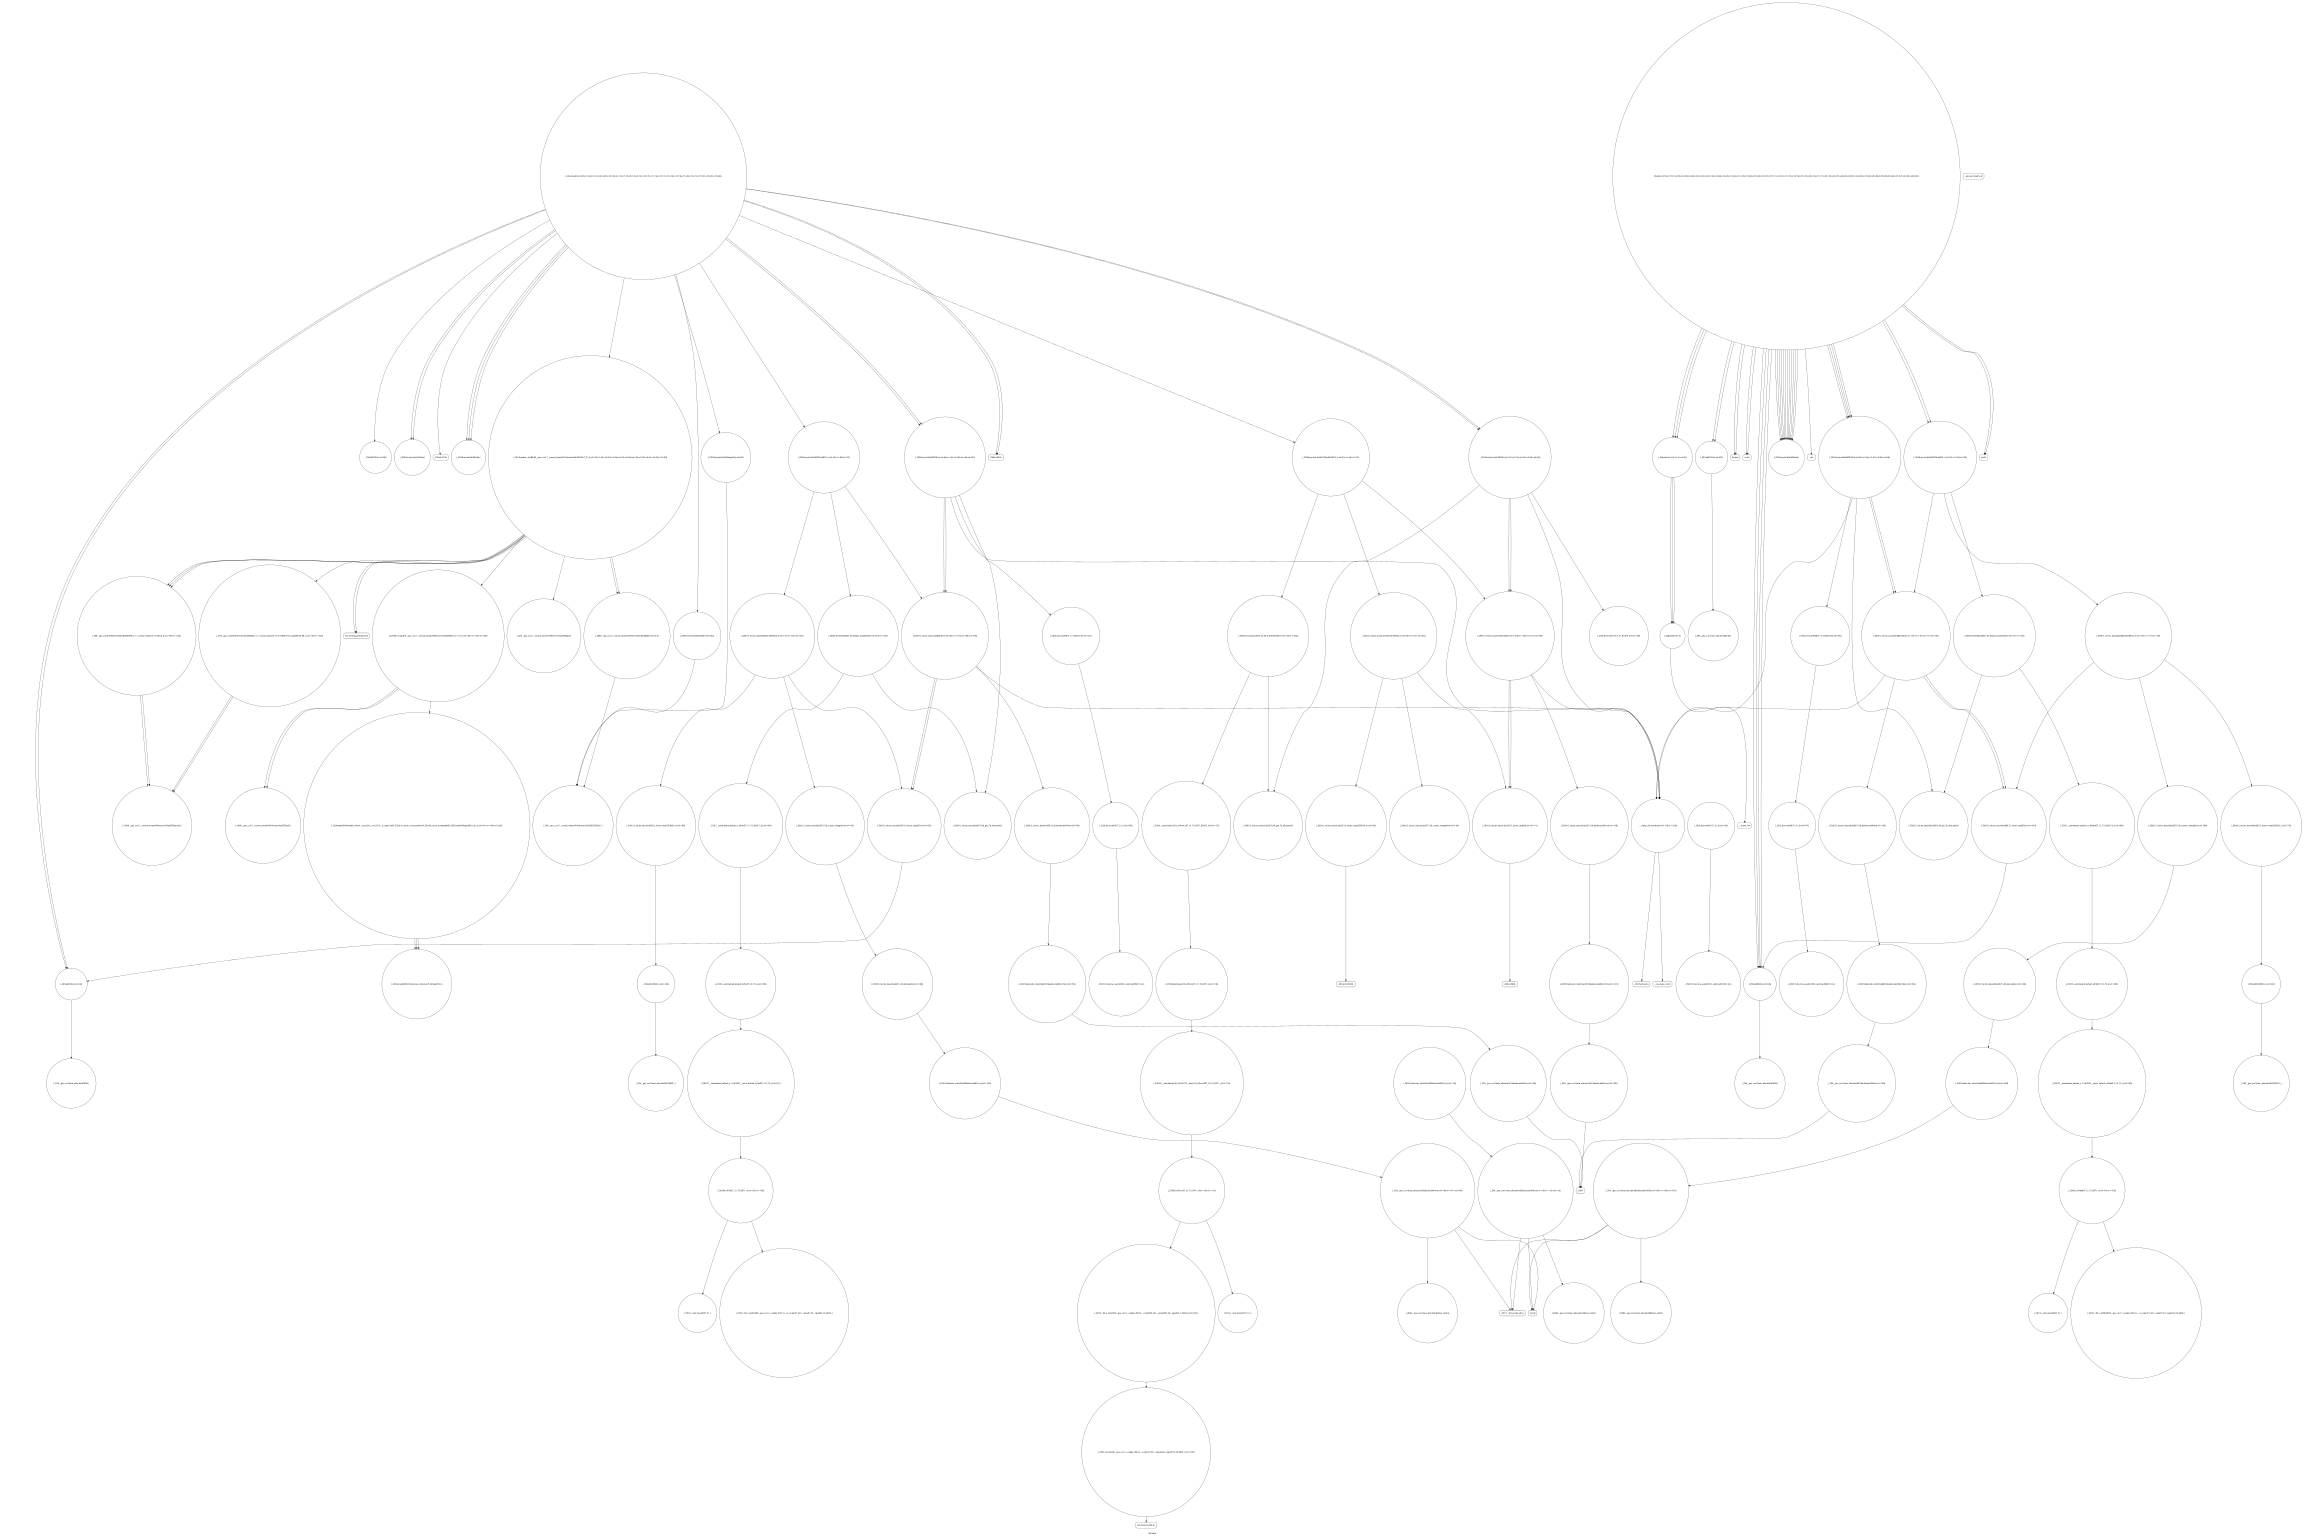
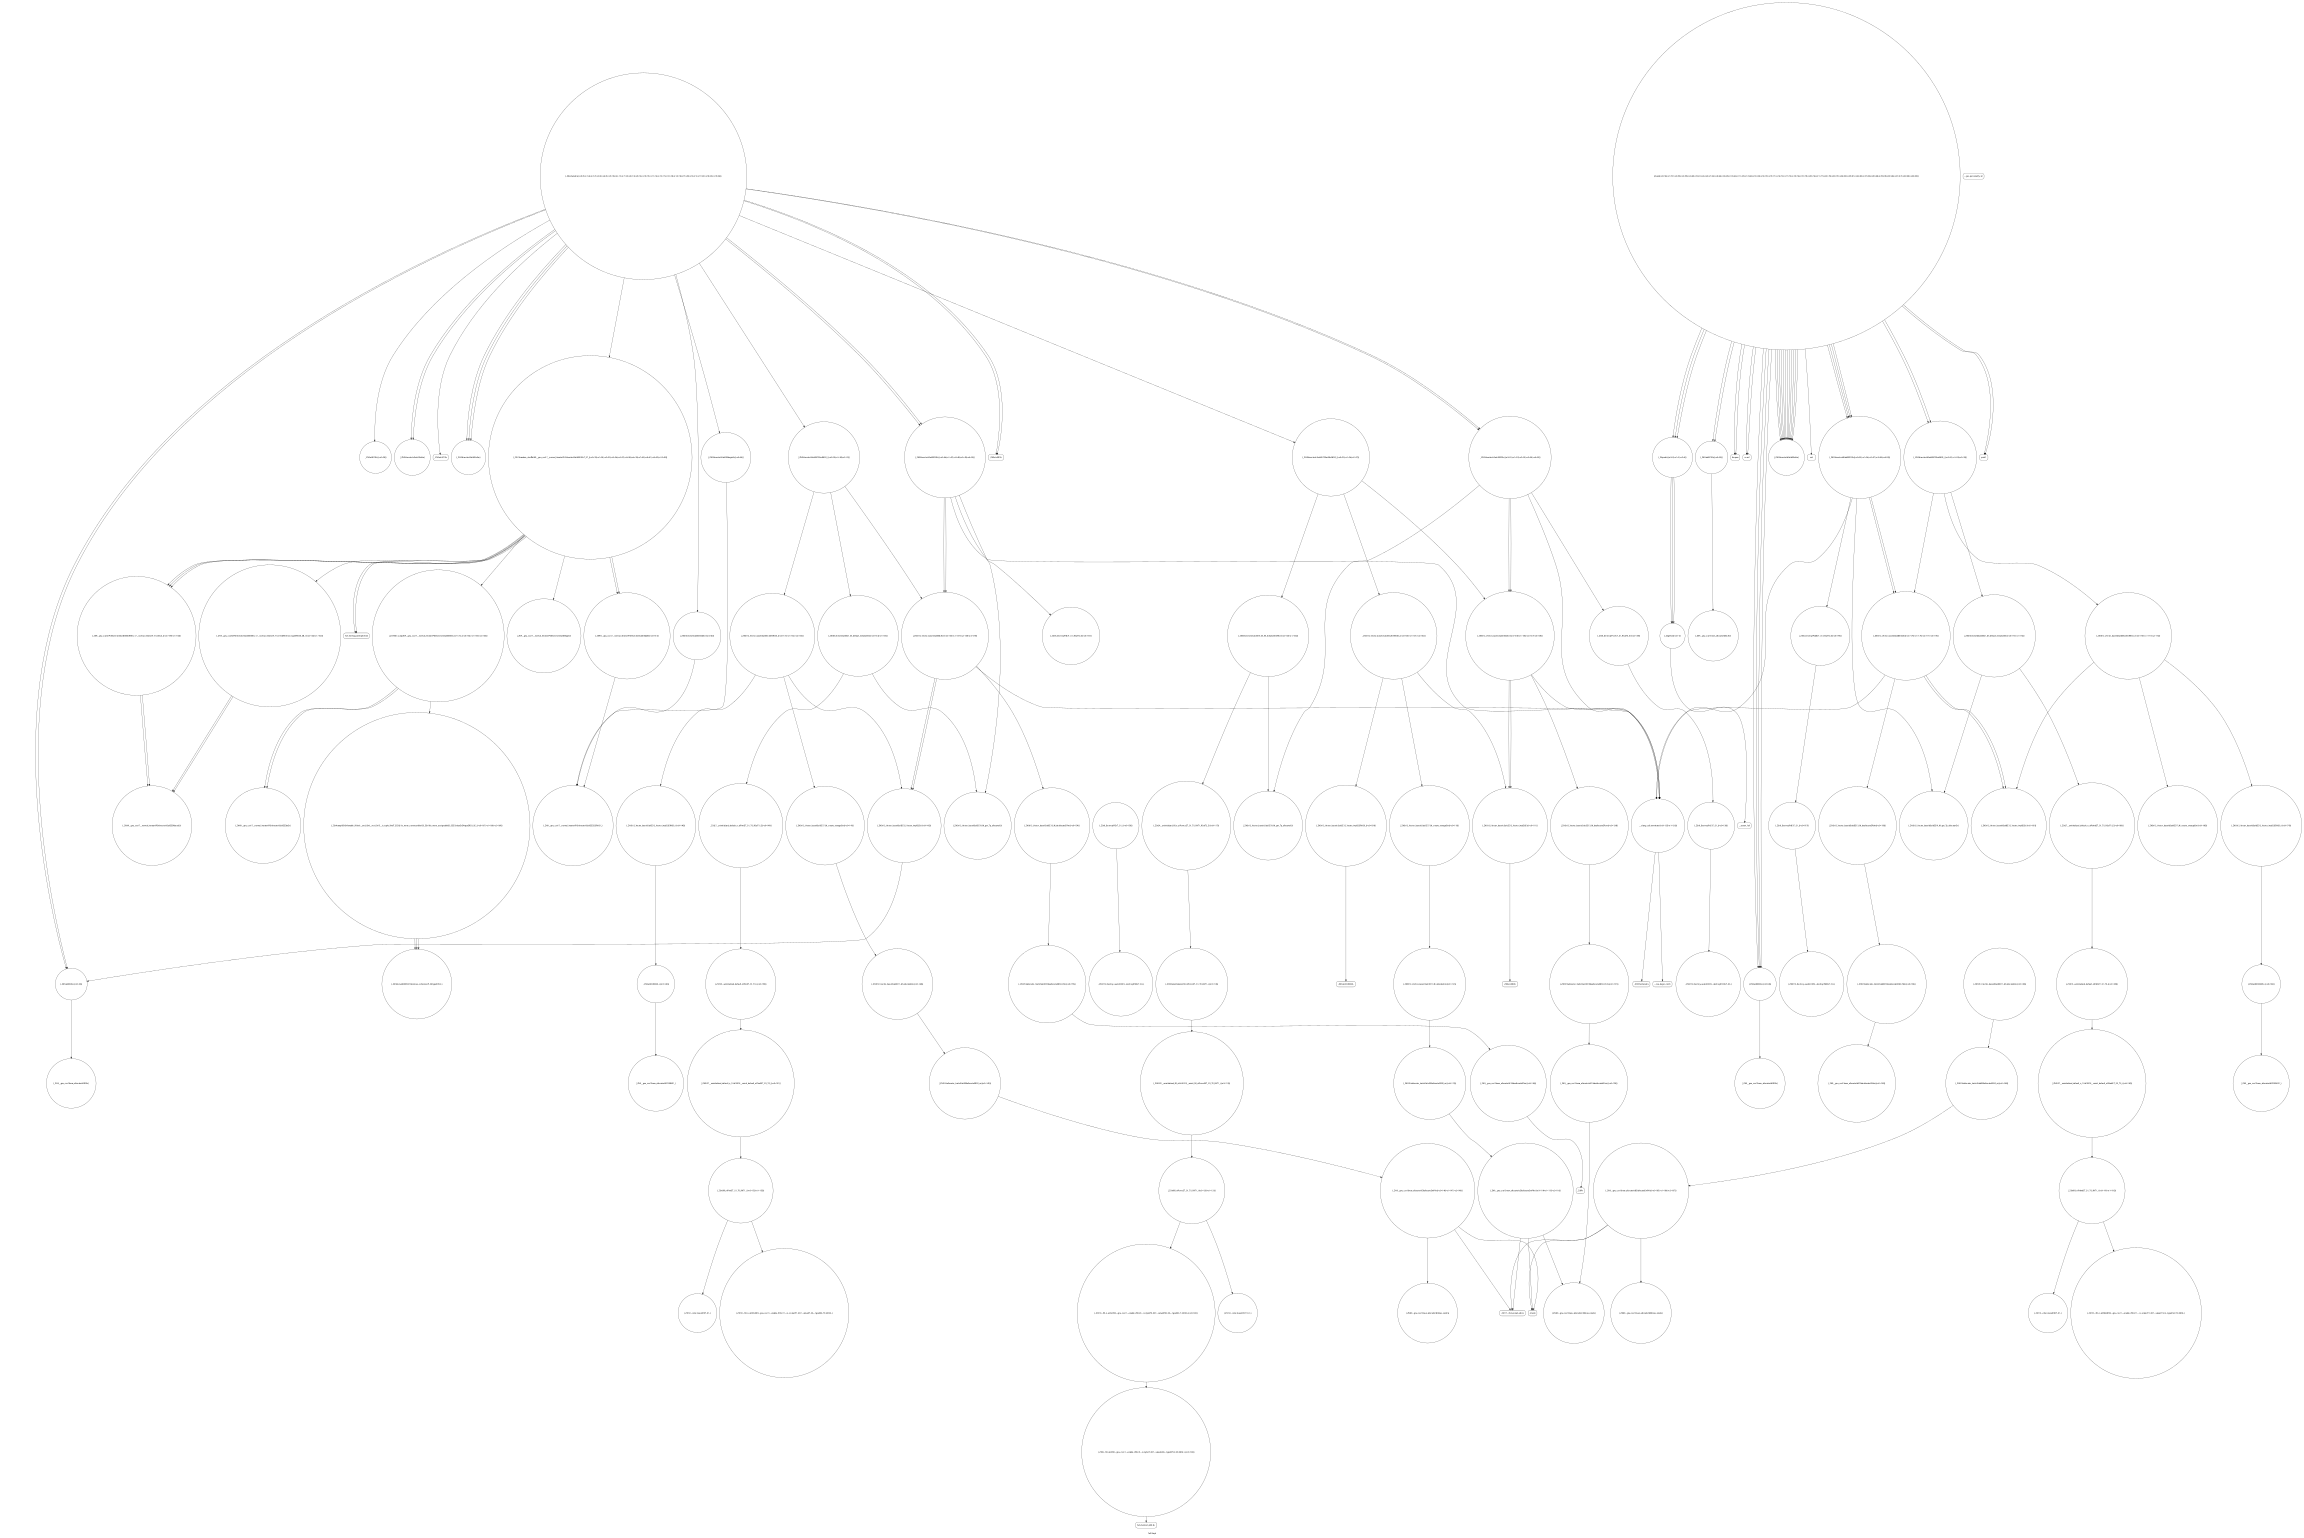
edge "{_ZSt8_DestroyIPccEvT_S1_RSaIT0_E|{<s0>129}}" -> "{_ZSt8_DestroyIPcEvT_S1_|{<s0>130}}": added
edge "{_ZSt8_DestroyIPiiEvT_S1_RSaIT0_E|{<s0>157}}" -> "{_ZSt8_DestroyIPiEvT_S1_|{<s0>158}}": removed
edge "{_ZNSt12_Vector_baseIdSaIdEE12_Vector_implD2Ev|{<s0>181}}" -> "{_ZNSaIdED2Ev|{<s0>94}}": removed
edge "{_ZNSt12_Vector_baseIdSaIdEE17_M_create_storageEm|{<s0>180}}" -> "{_ZNSt12_Vector_baseIdSaIdEE11_M_allocateEm|{<s0>183}}": removed
node "{_ZNSt12_Vector_baseIcSaIcEE11_M_allocateEm|{<s0>112}}": added
edge "{_ZN9__gnu_cxx13new_allocatorIdE10deallocateEPdm|{<s0>195}}" -> "_ZdlPv": removed
edge "{_ZN9__gnu_cxx13new_allocatorIcE10deallocateEPcm|{<s0>128}}" -> "_ZdlPv": now "{_ZN9__gnu_cxx13new_allocatorIcE10deallocateEPcm|{<s0>128}}" -> "{_ZNK9__gnu_cxx13new_allocatorIcE8max_sizeEv}"
